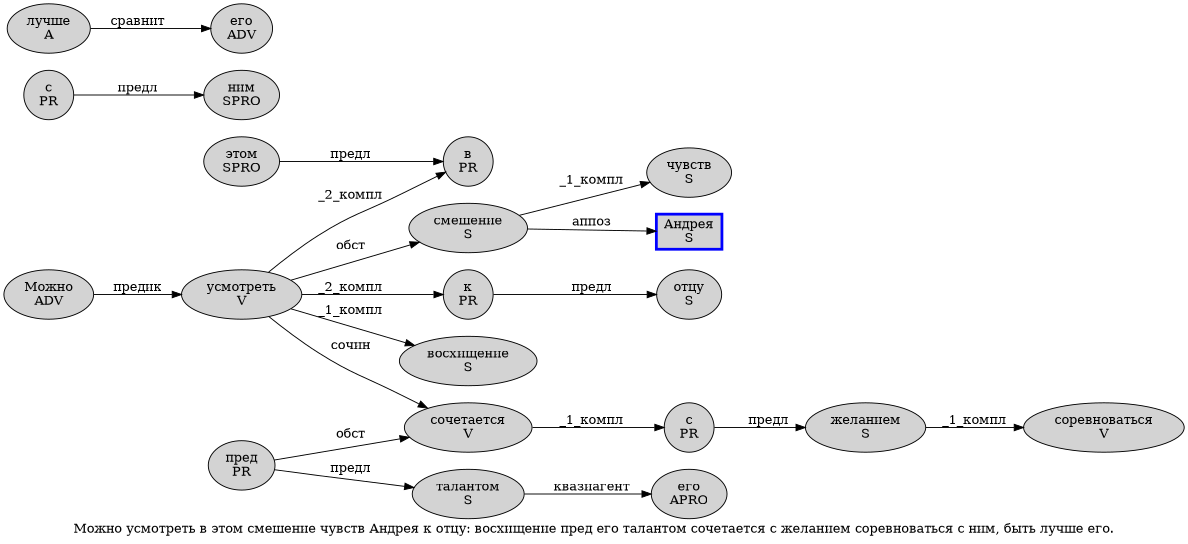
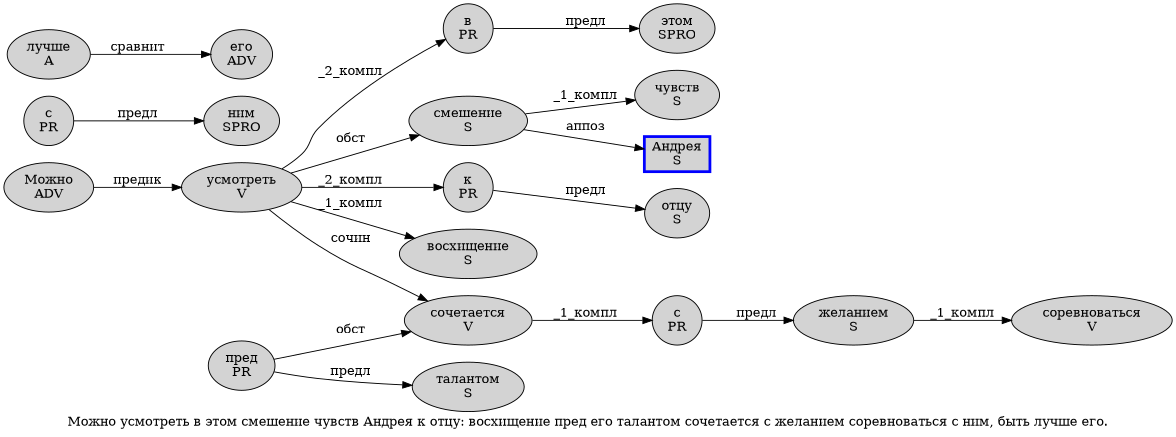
edge "этом SPRO" -> "в PR": reversed
node "его APRO": removed
